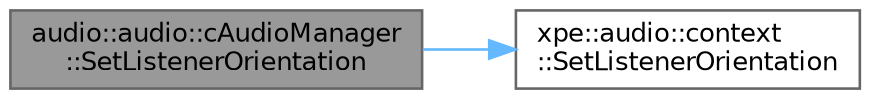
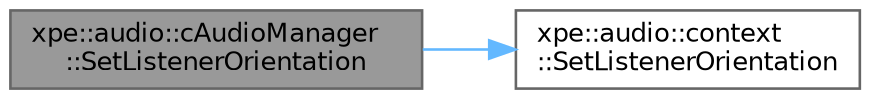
node "audio::audio::cAudioManager ::SetListenerOrientation": label "audio::audio::cAudioManager ::SetListenerOrientation" -> "xpe::audio::cAudioManager ::SetListenerOrientation"
